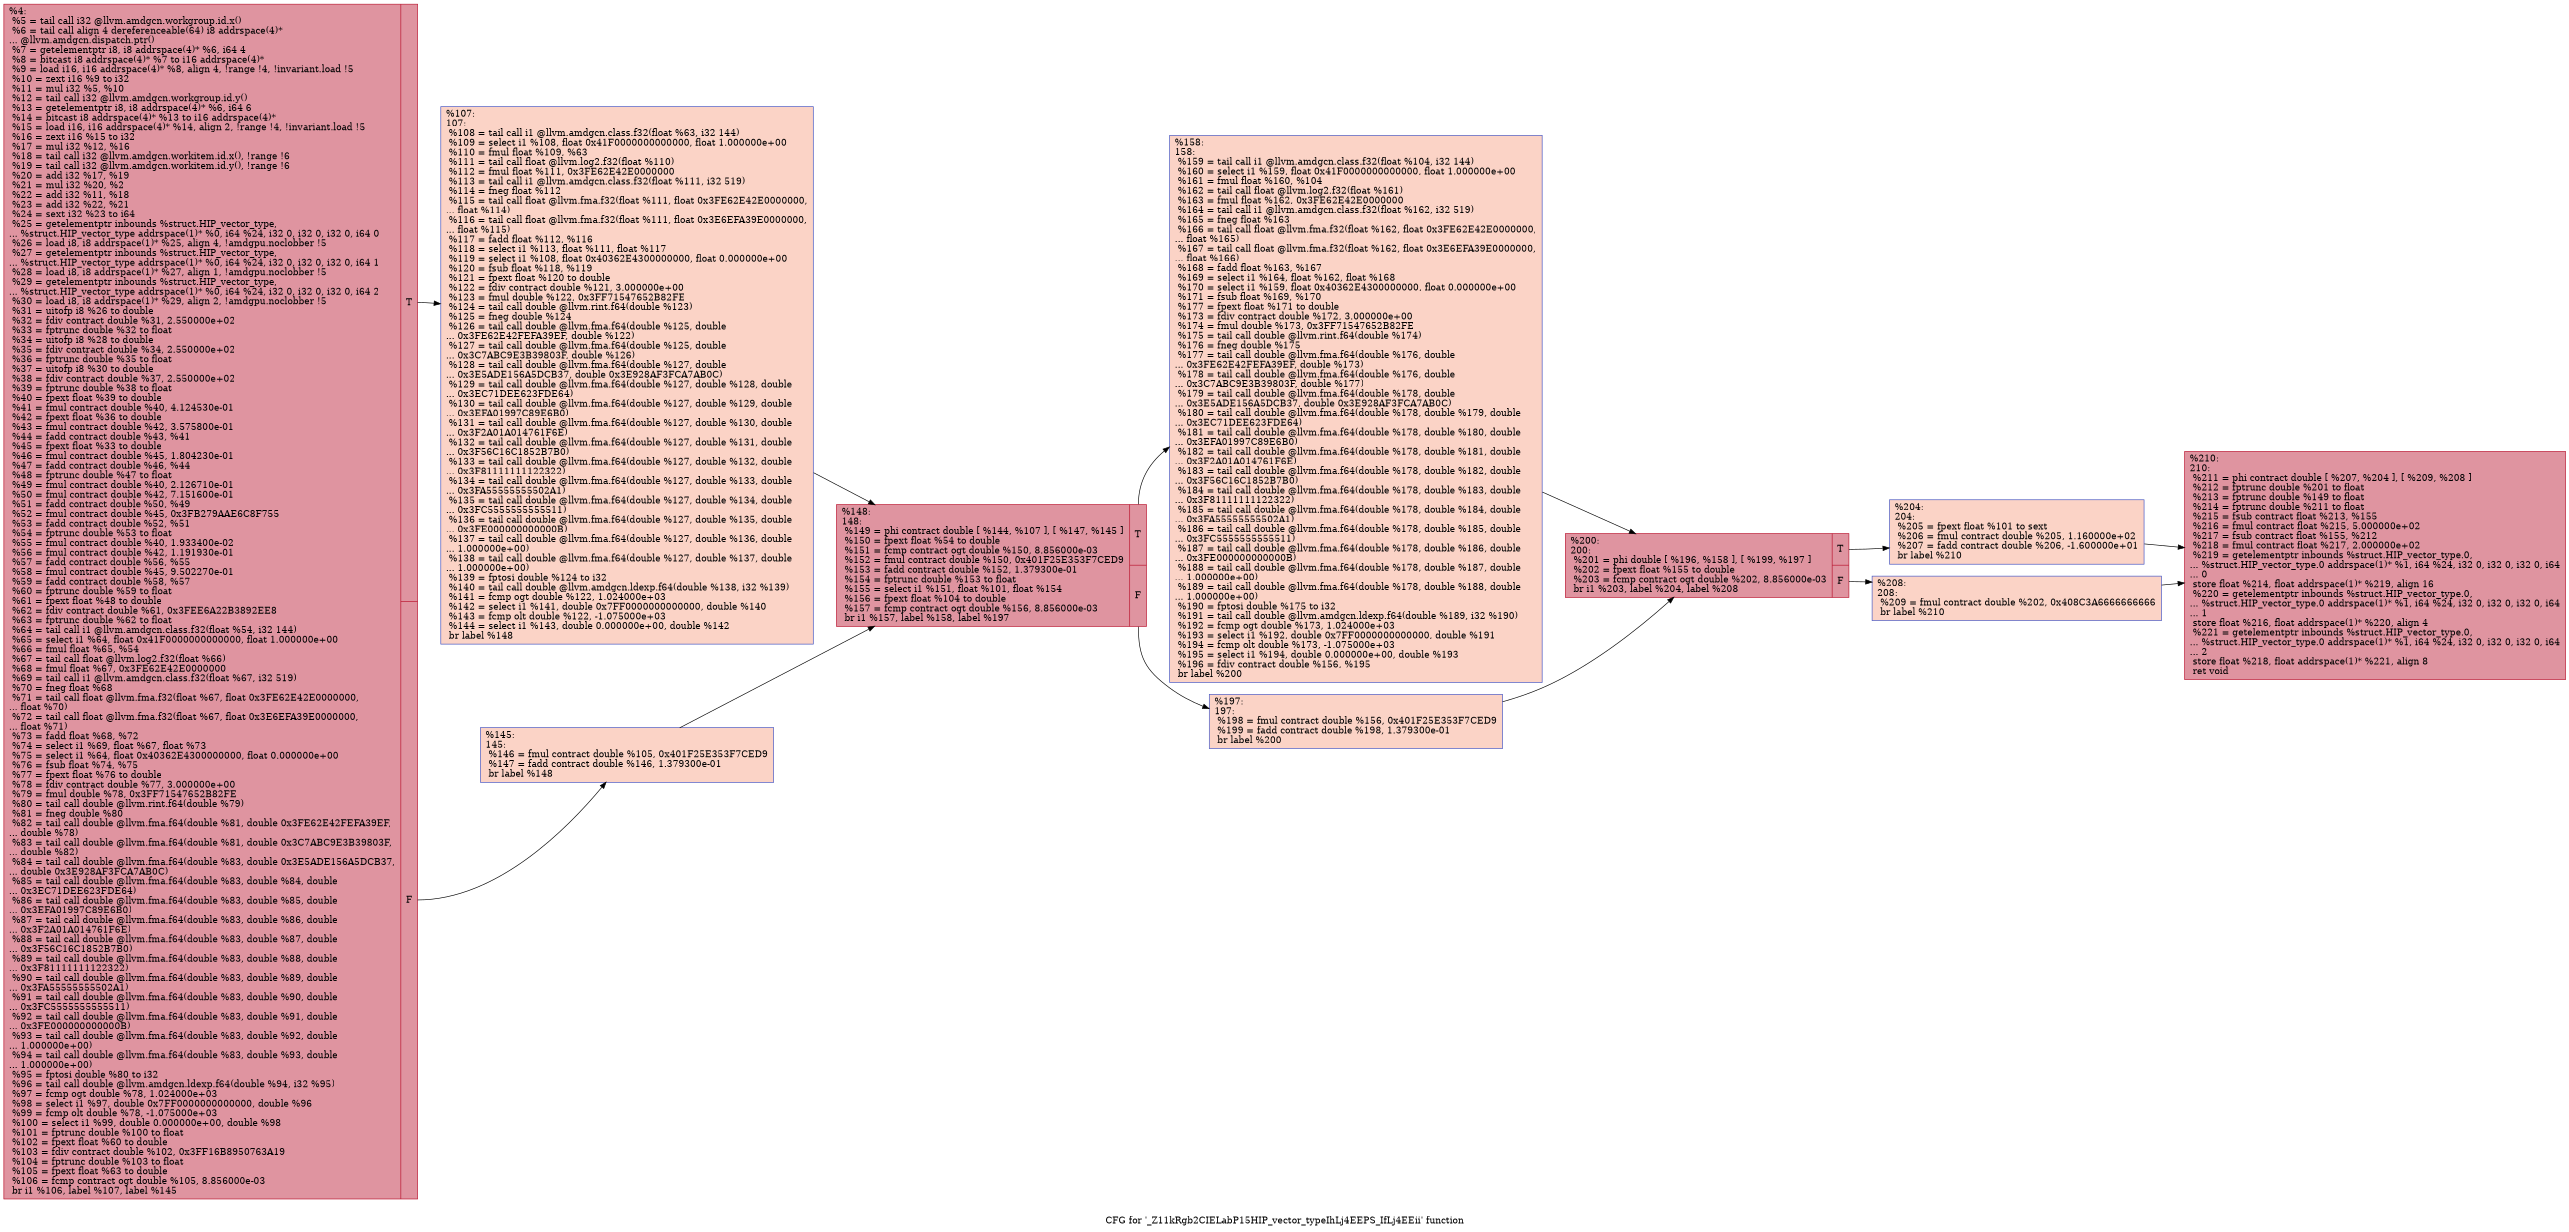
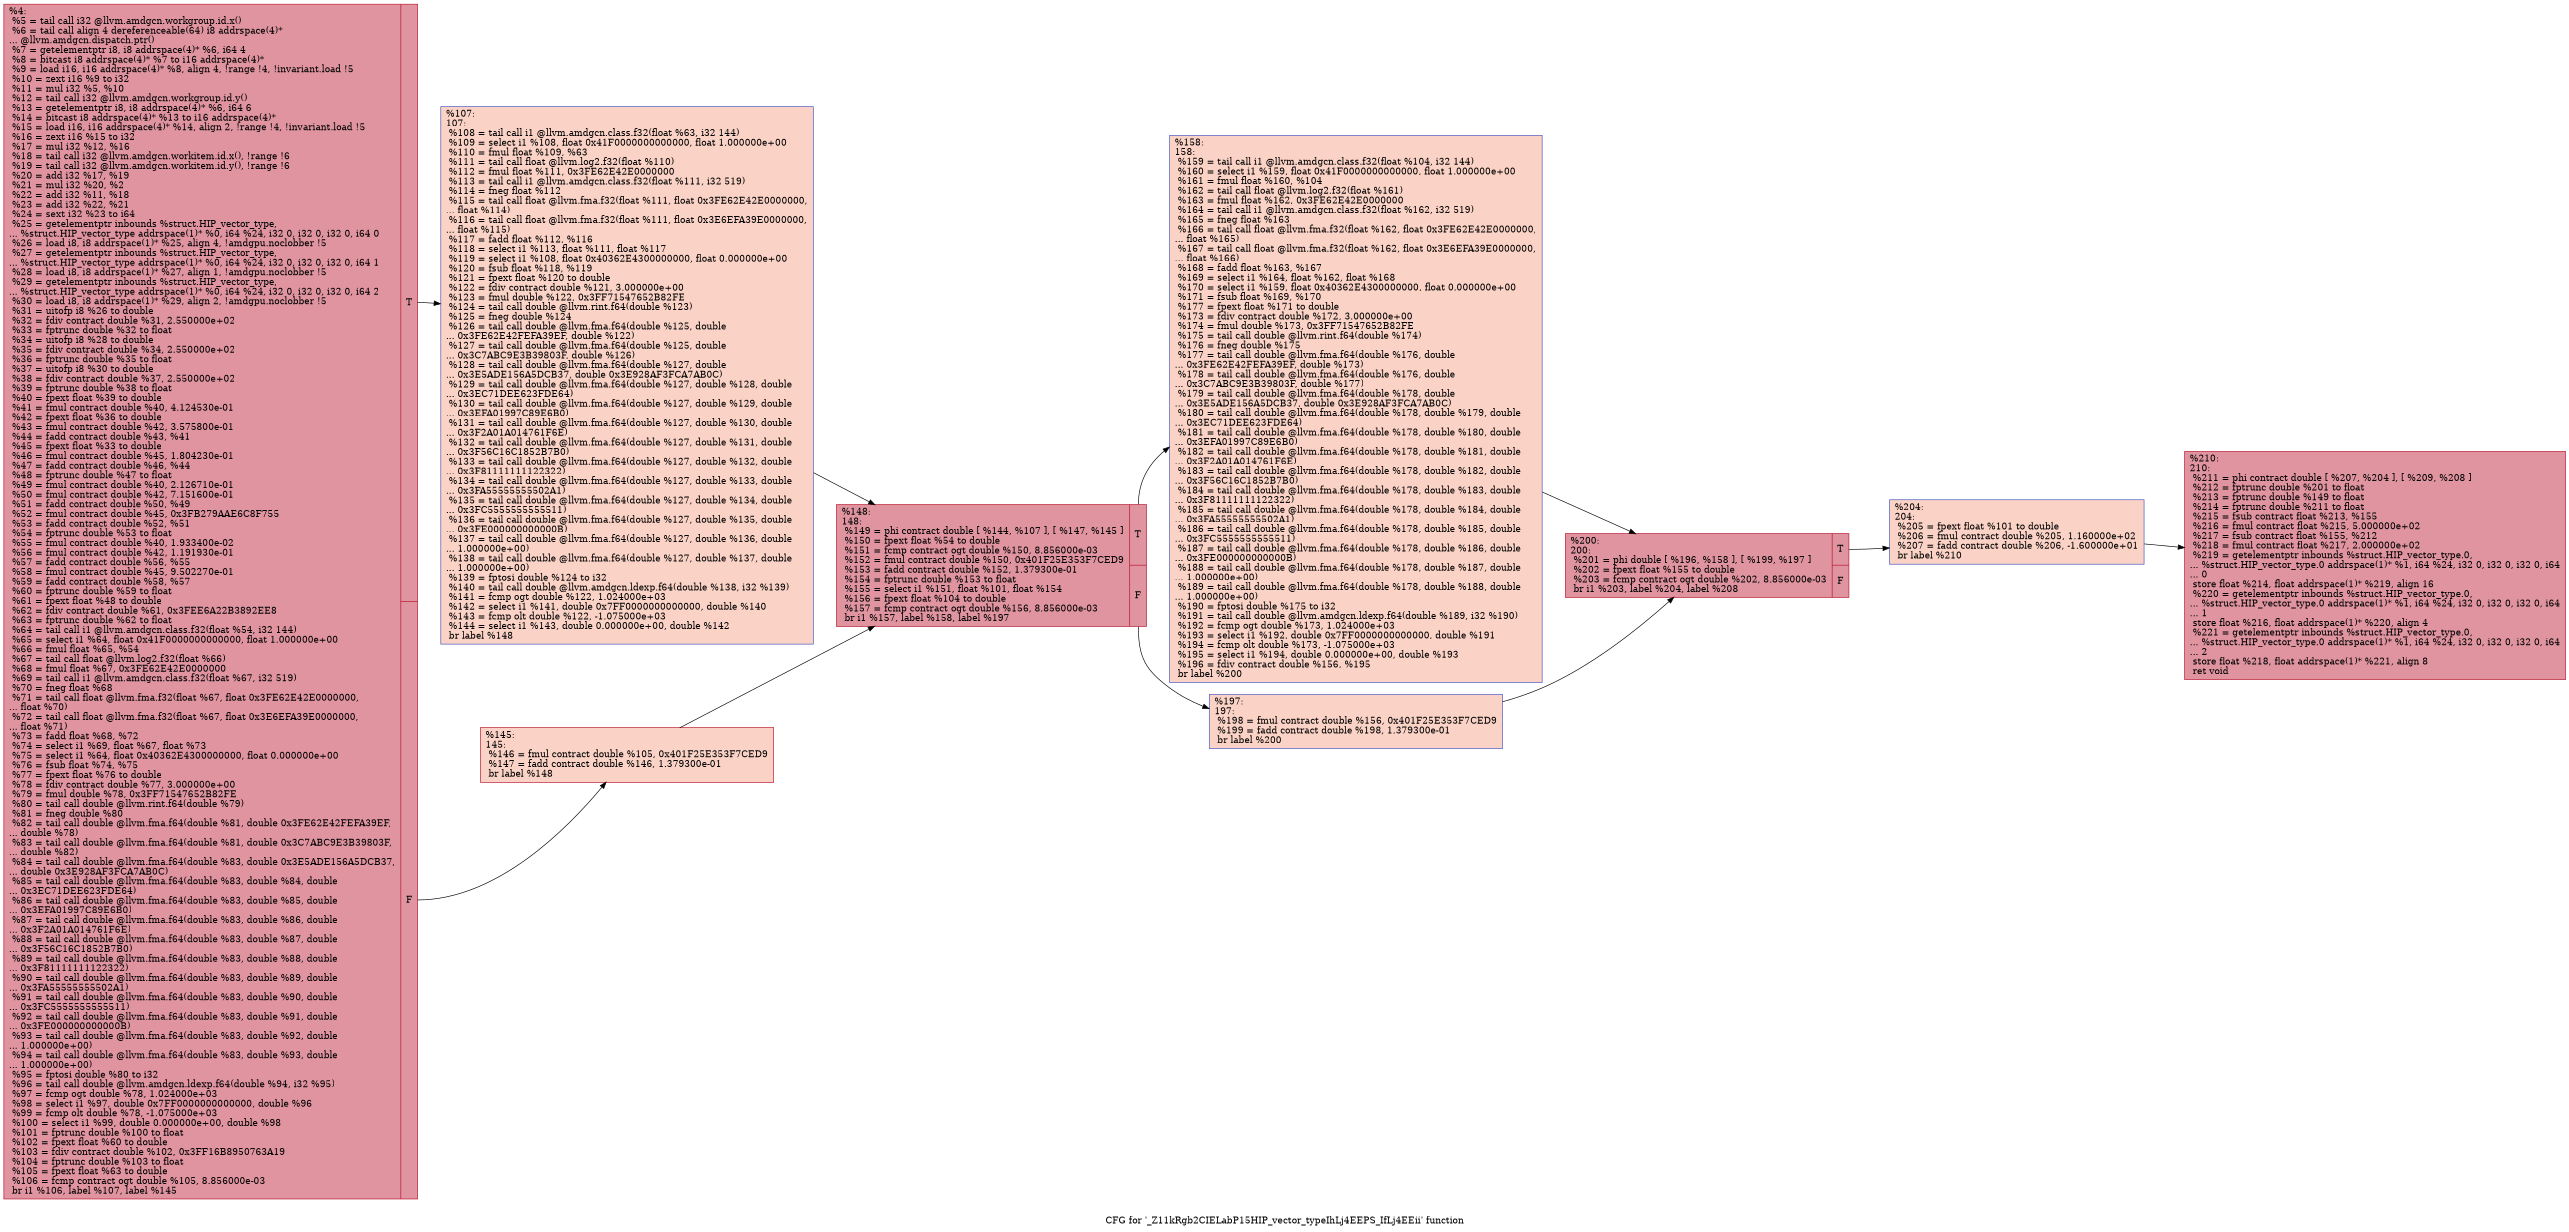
node "%204:": text "%205 = fpext float %101 to sext" -> "%205 = fpext float %101 to double"
node "%208:": removed
node "%145:": color #3d50c3ff -> #b70d28ff
